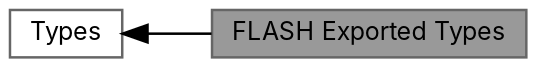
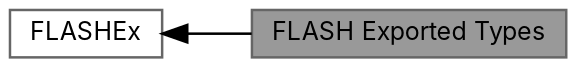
node "Types": label "Types" -> "FLASHEx"
